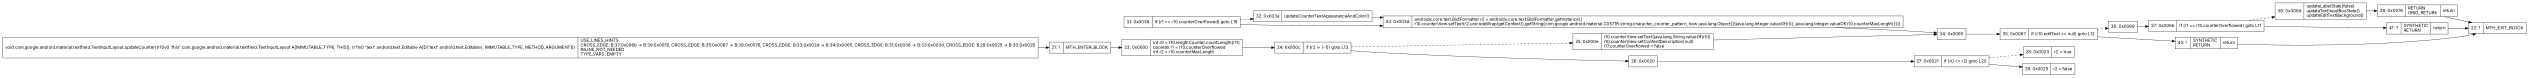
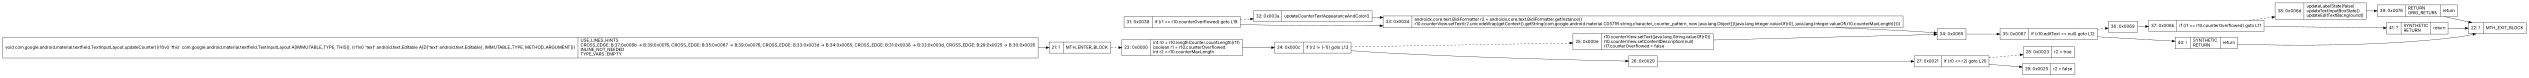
edge "21: ?" -> "23: 0x0000": style solid -> dashed
